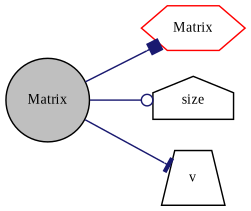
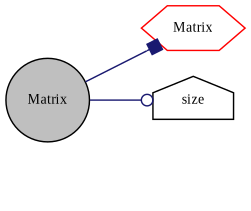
node "v": removed
